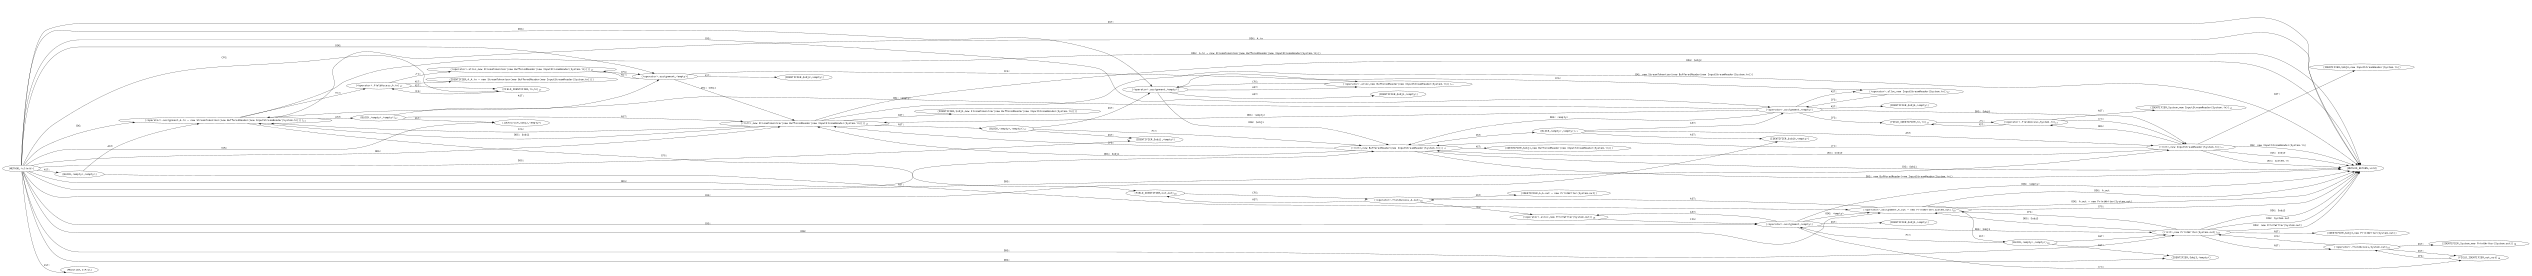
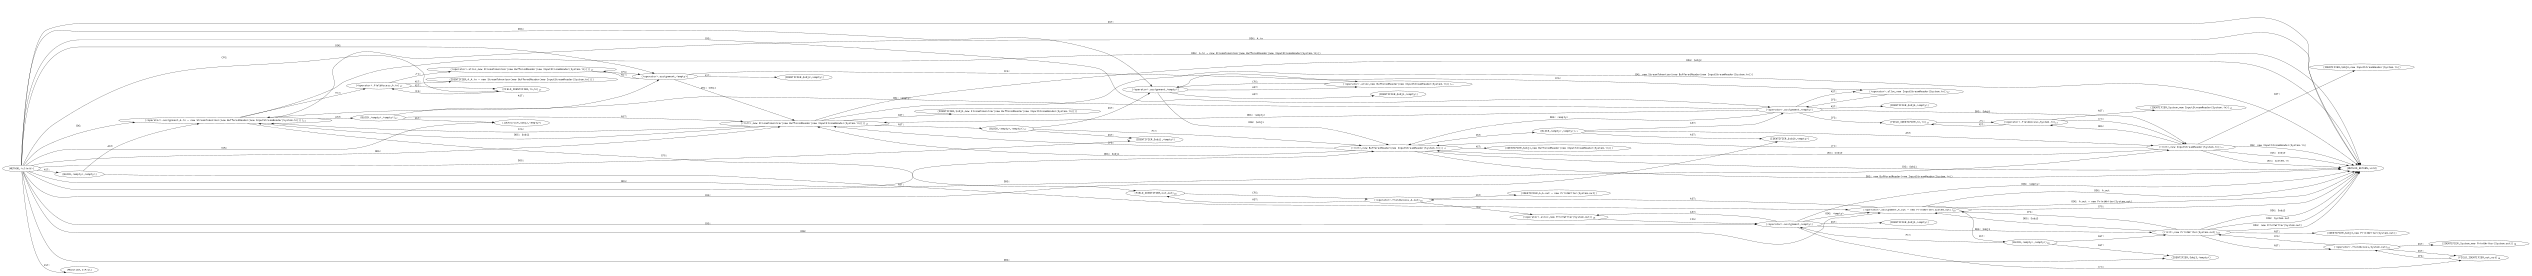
edge "(METHOD,<clinit>)" -> "(<init>,new PrintWriter(System.out))": removed, label "DDG:"
